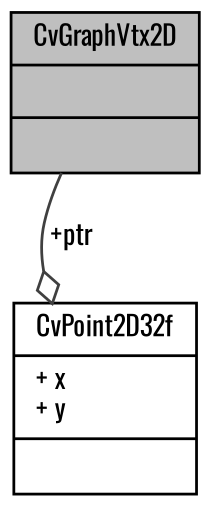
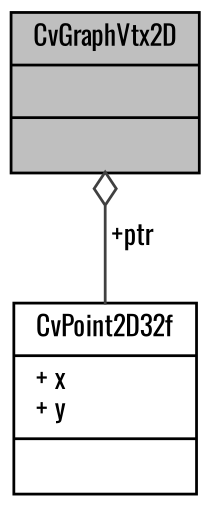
edge "CvGraphVtx2D" -> "CvPoint2D32f": reversed
